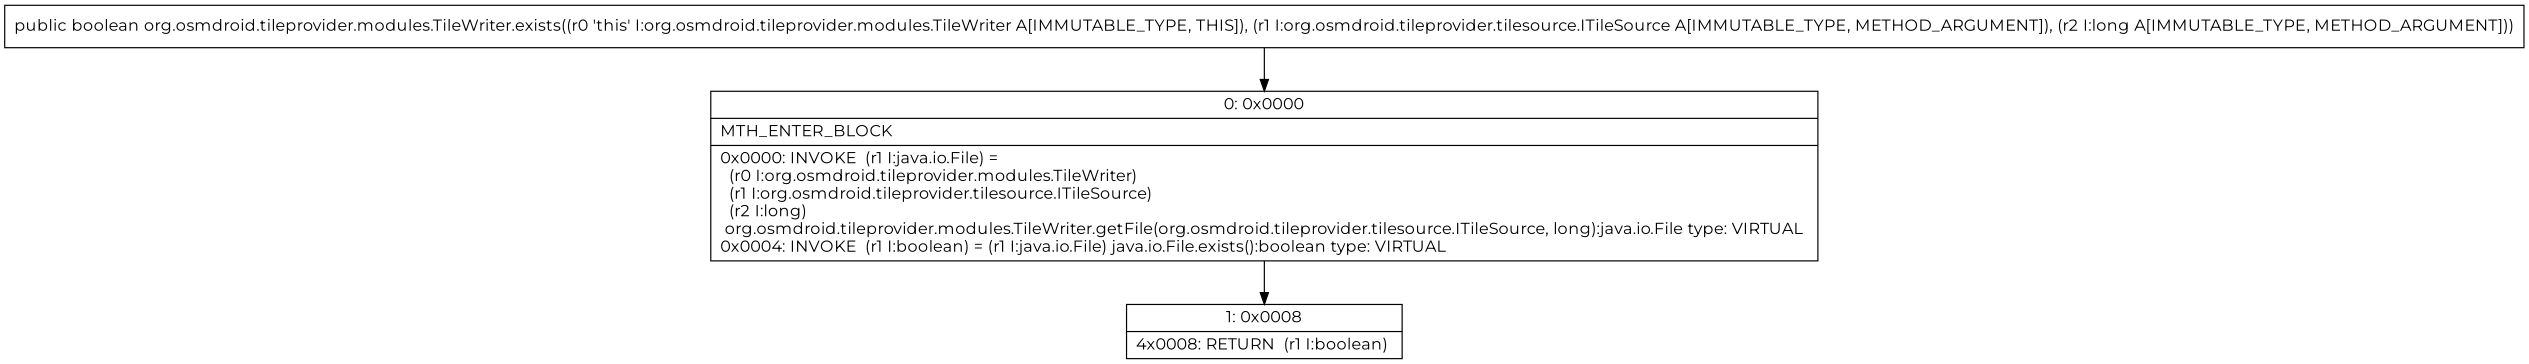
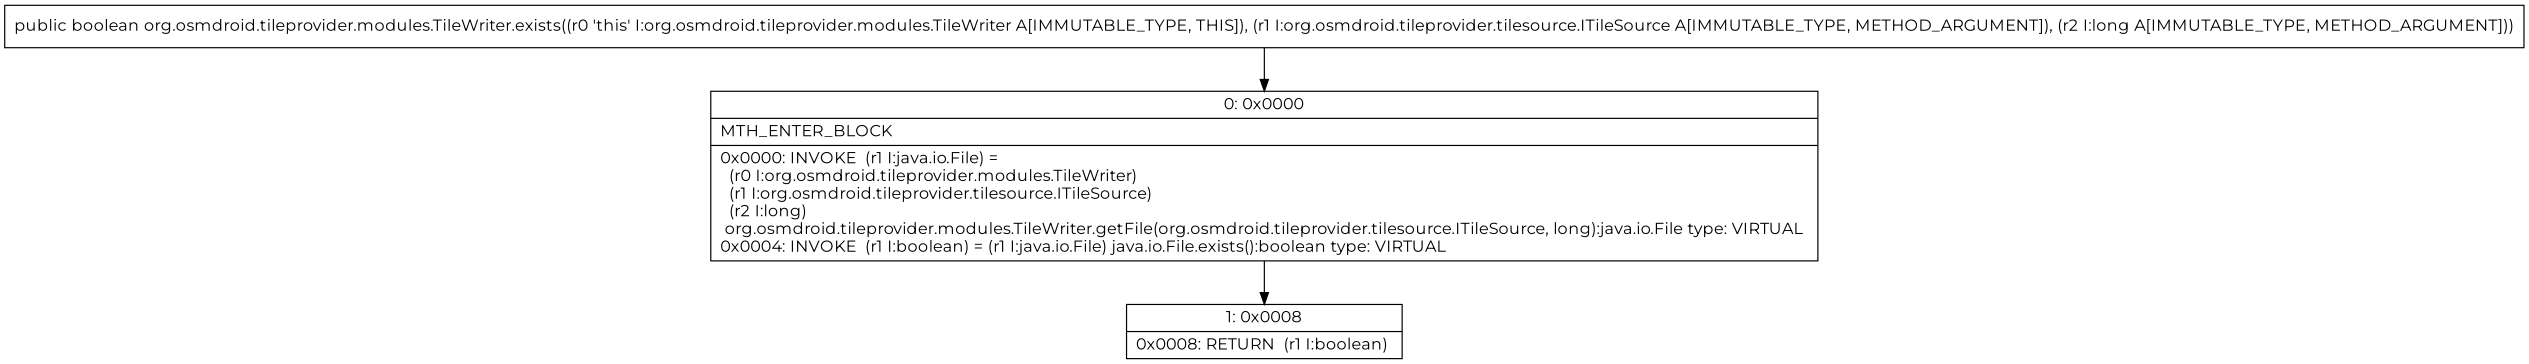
node "1: 0x0008": text "4x0008: RETURN  (r1 I:boolean)" -> "0x0008: RETURN  (r1 I:boolean)"
